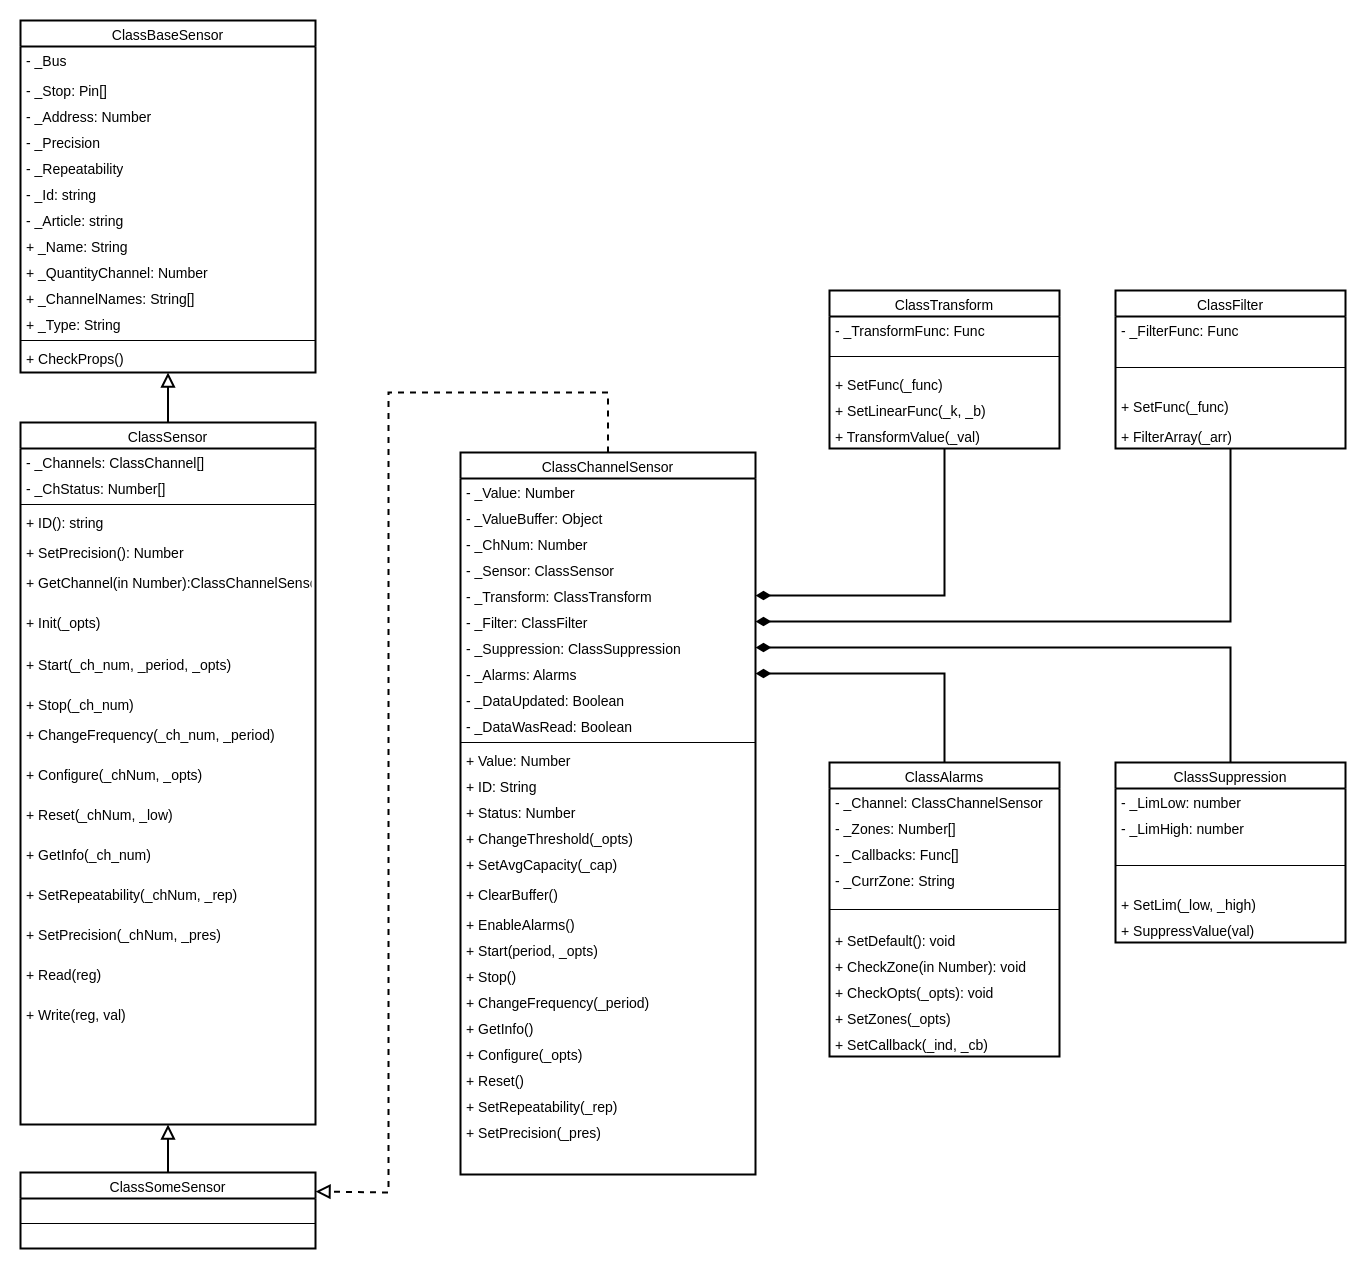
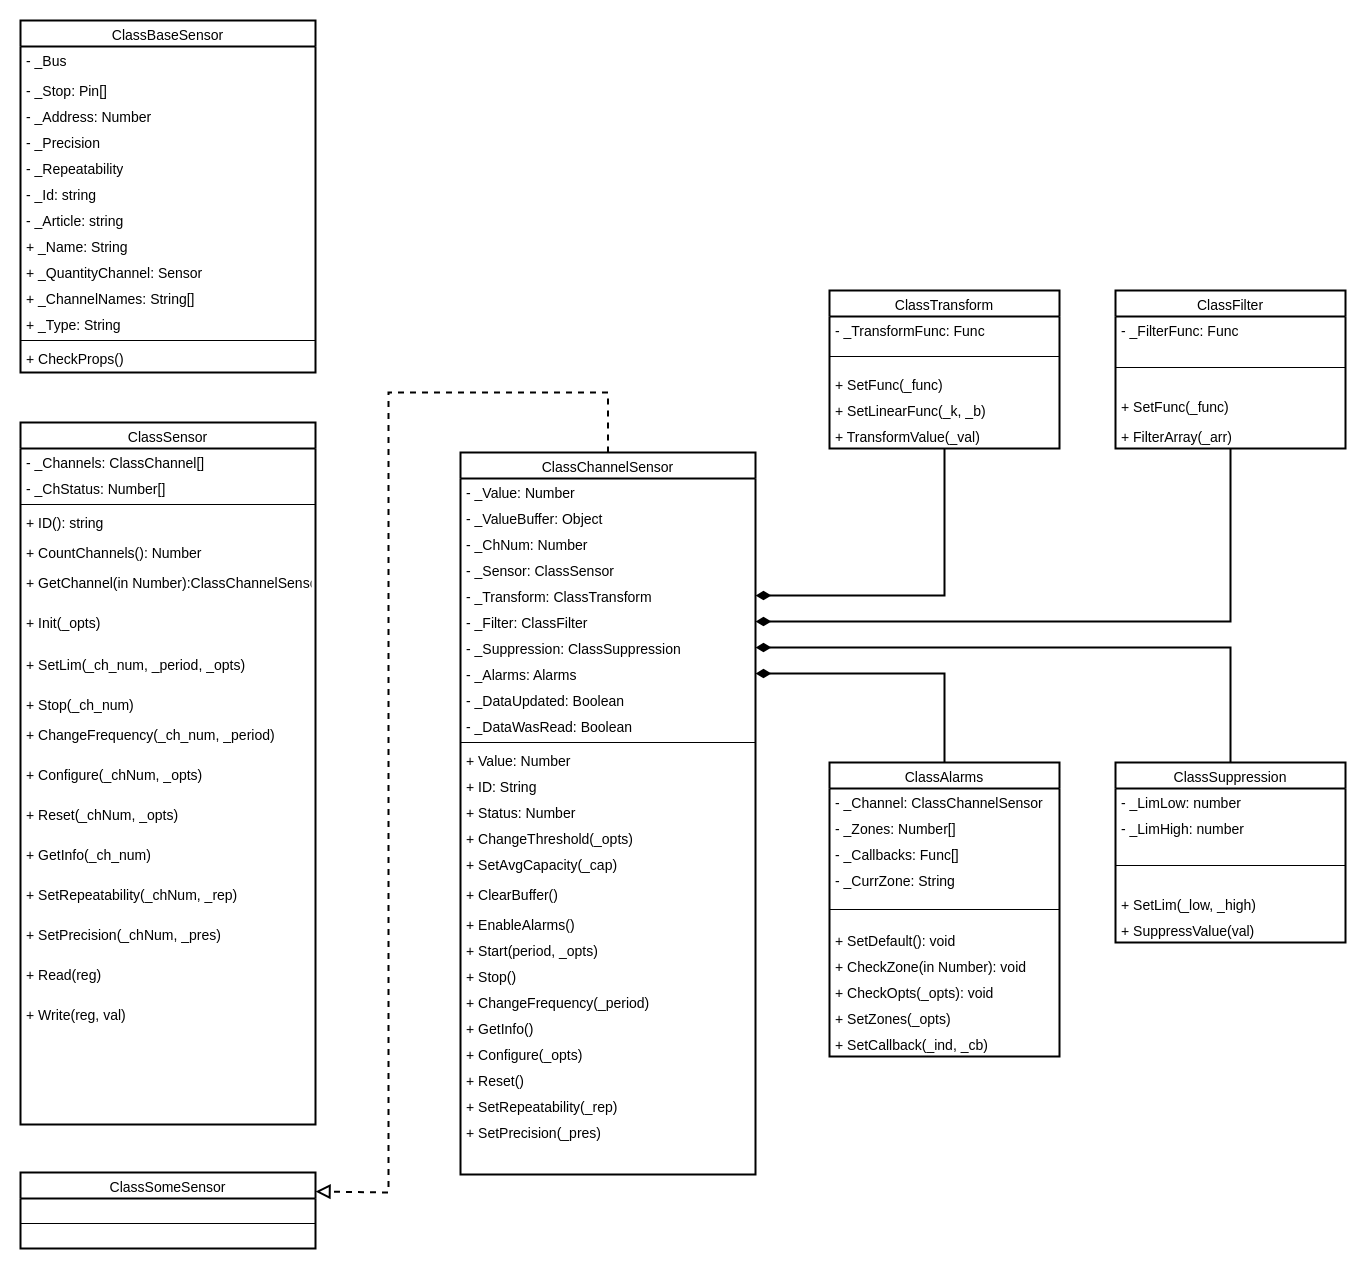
node "+ _QuantityChannel: Number": label "+ _QuantityChannel: Number" -> "+ _QuantityChannel: Sensor"
edge "ClassSensor" -> "ClassBaseSensor": removed
node "+ SetPrecision(): Number": label "+ SetPrecision(): Number" -> "+ CountChannels(): Number"
node "+ Start(_ch_num, _period, _opts)": label "+ Start(_ch_num, _period, _opts)" -> "+ SetLim(_ch_num, _period, _opts)"
node "+ Reset(_chNum, _low)": label "+ Reset(_chNum, _low)" -> "+ Reset(_chNum, _opts)"
edge "ClassSomeSensor" -> "ClassSensor": removed
